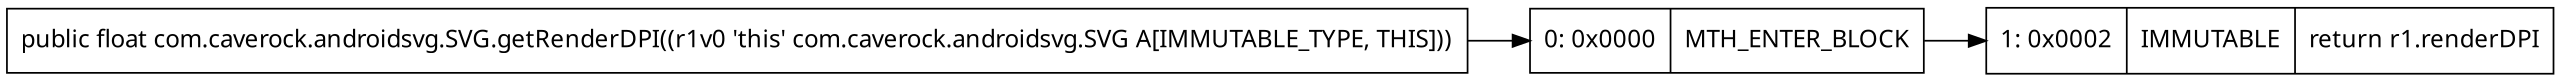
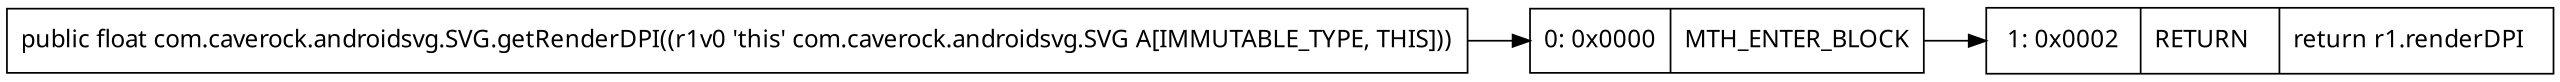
node "1: 0x0002": text "IMMUTABLE" -> "RETURN"
